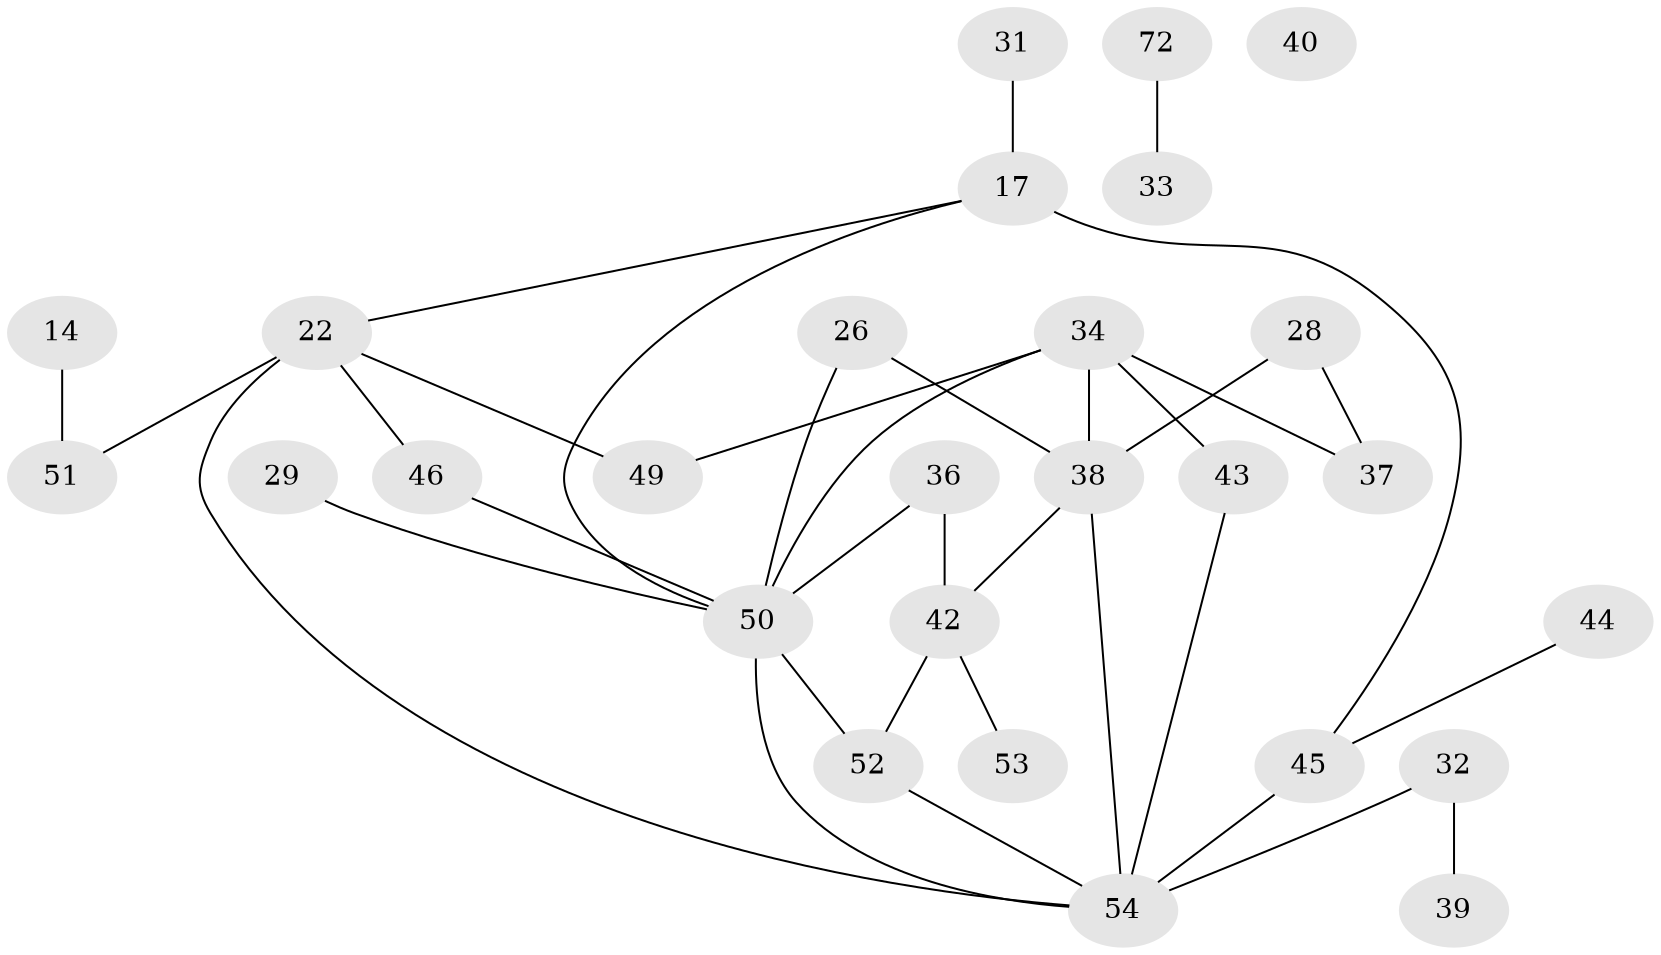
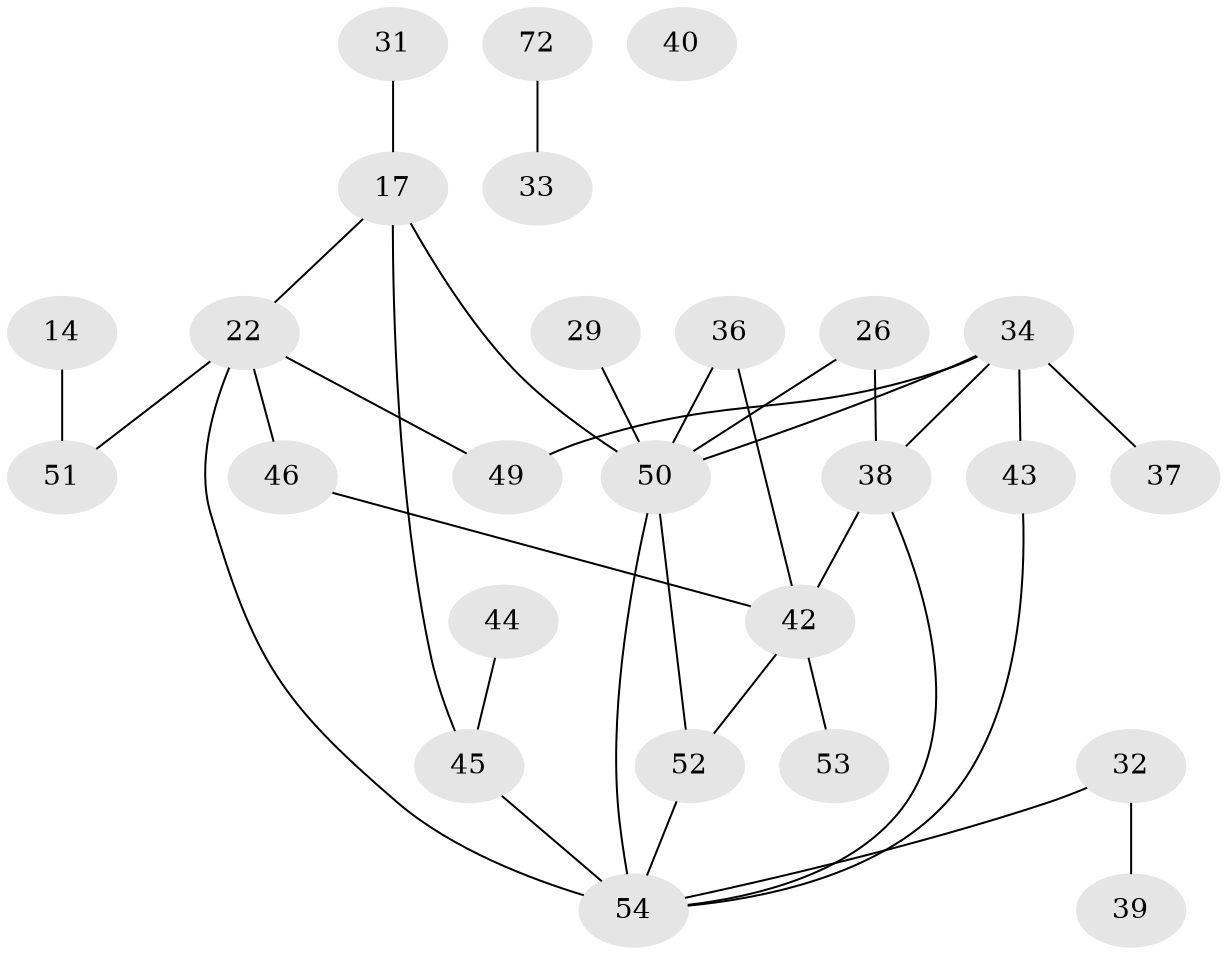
node "28": removed
edge "46" -- "50": now "46" -- "42"
